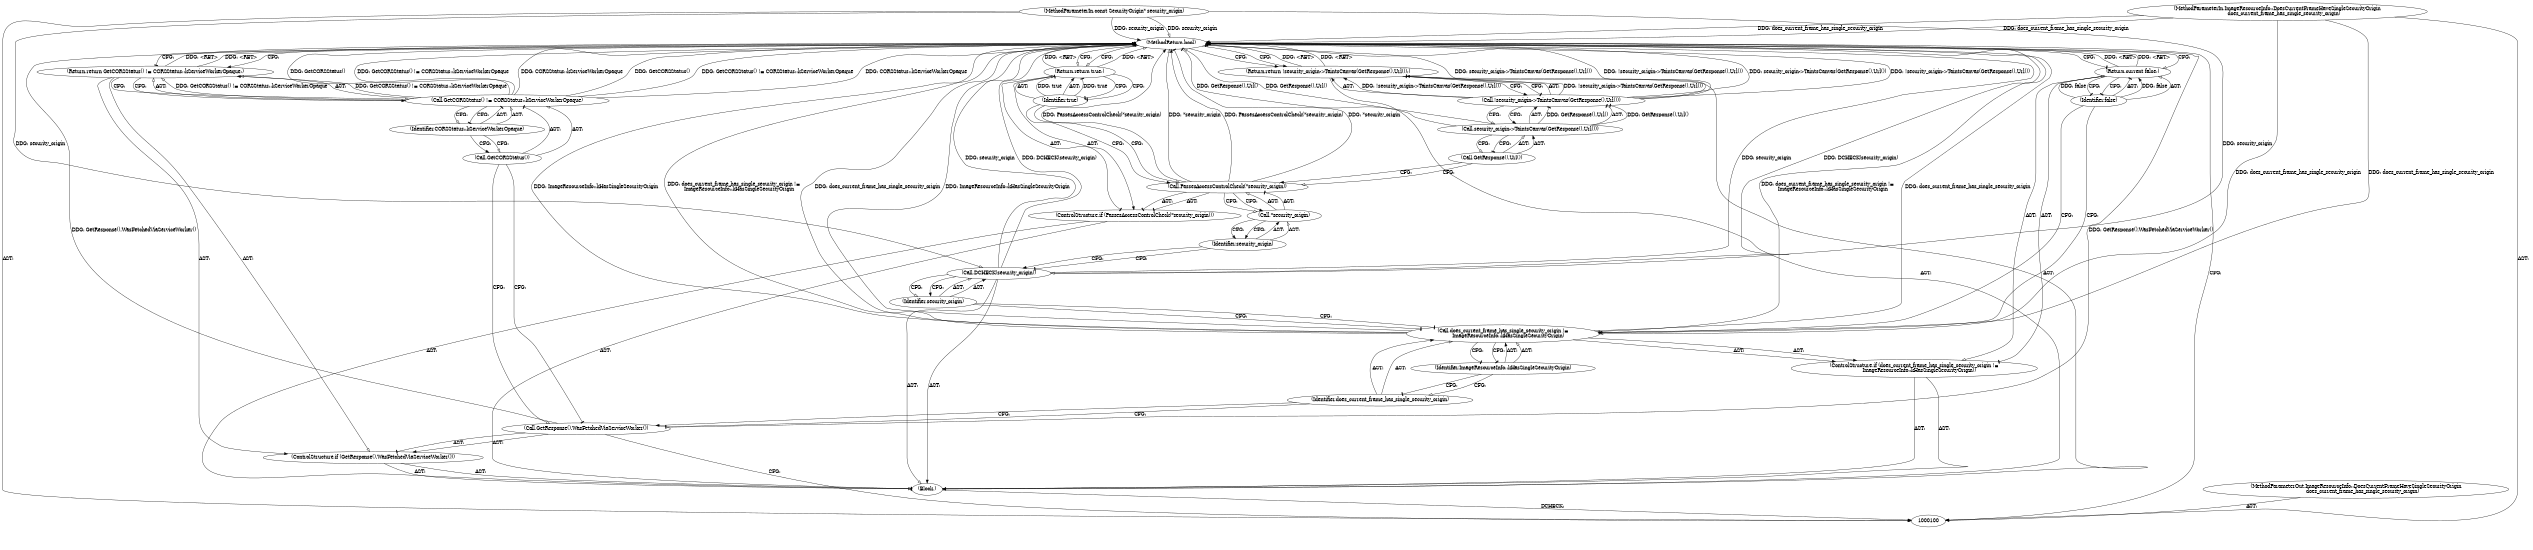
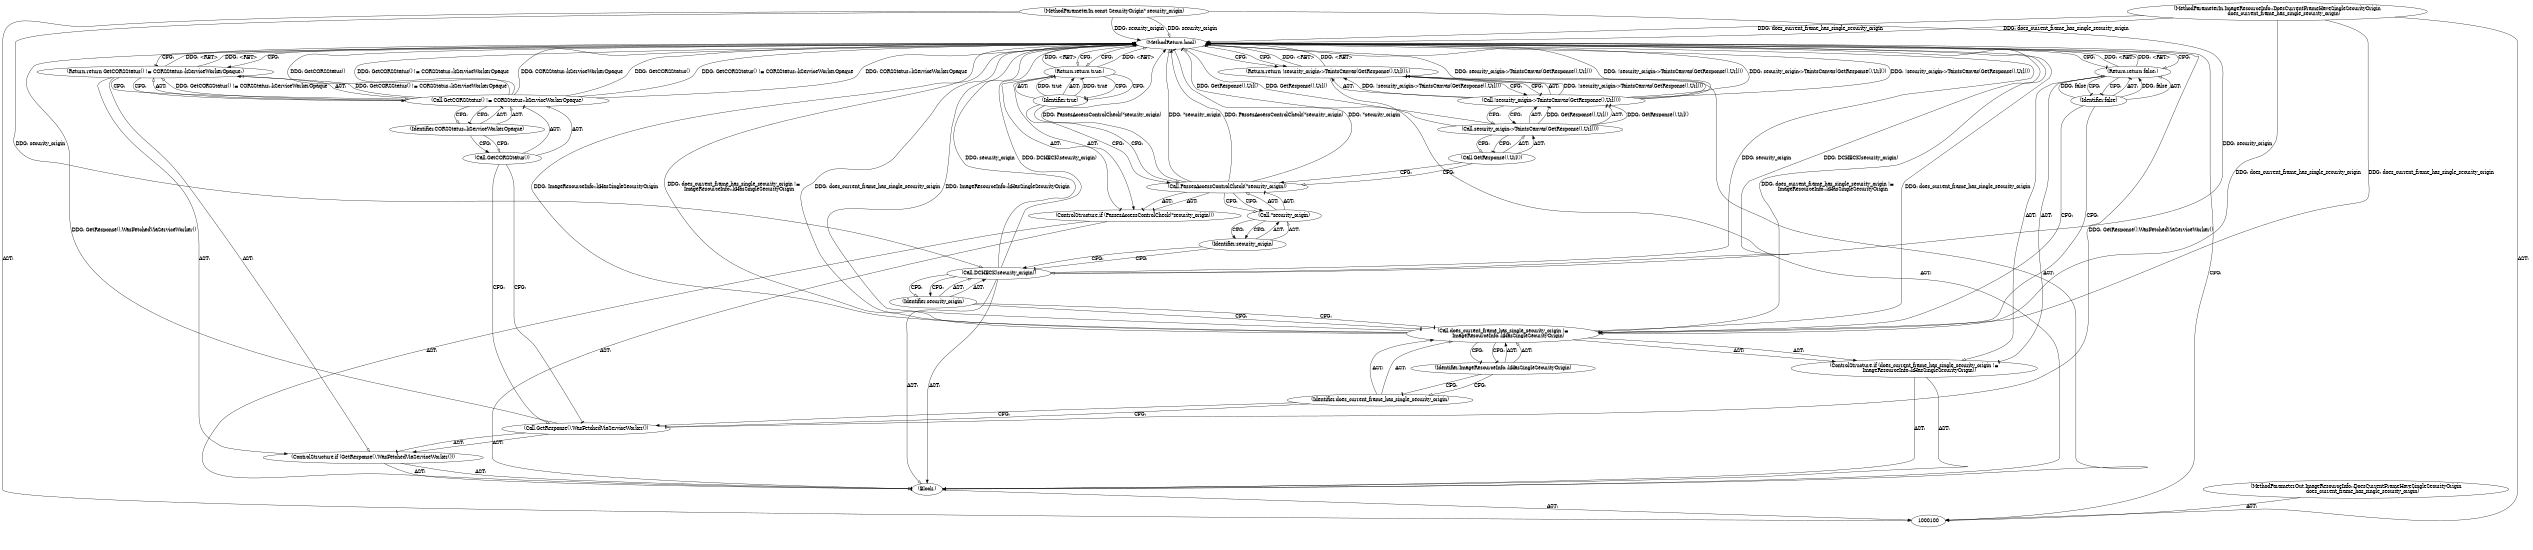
node "(Return,current false;)": label "(Return,current false;)" -> "(Return,return false;)"
edge "(Block,)" -> "1000100": label "DCHECK: " -> "AST: "
edge "(Call,GetResponse().WasFetchedViaServiceWorker())" -> "1000100": removed, label "CFG:"
